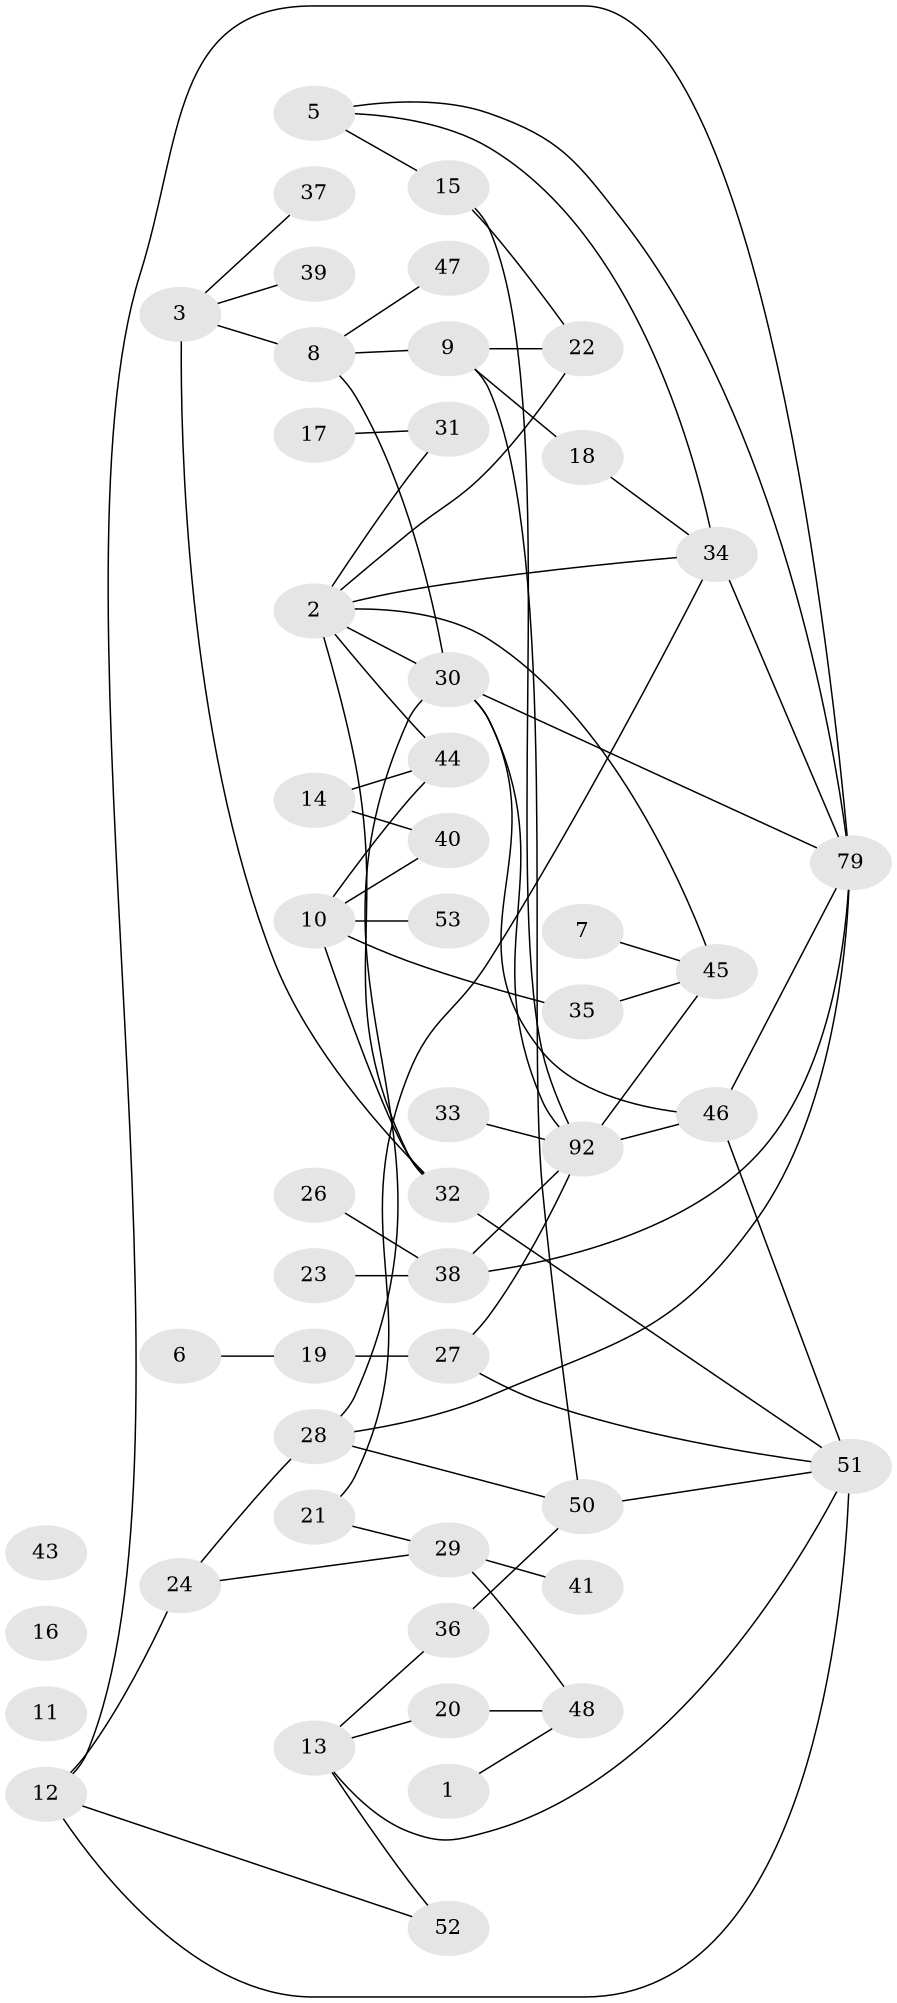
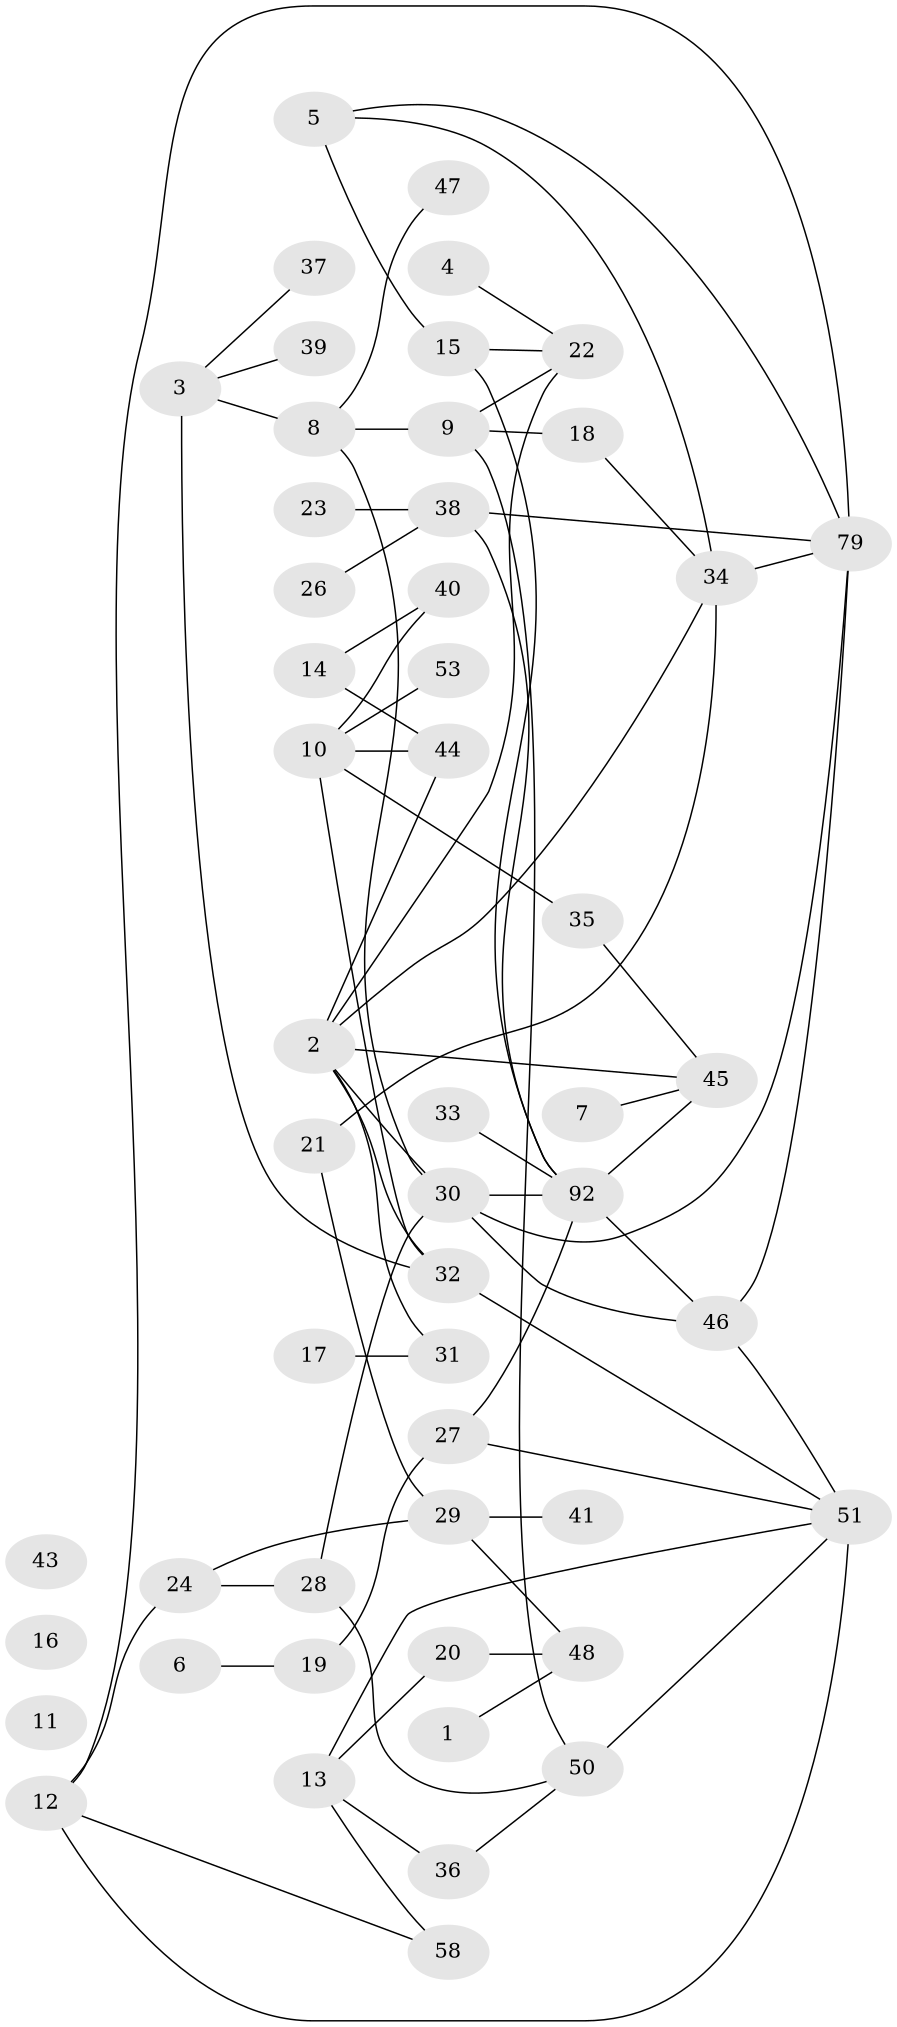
node "4": added
edge "79" -- "28": removed
node "52": label "52" -> "58"
